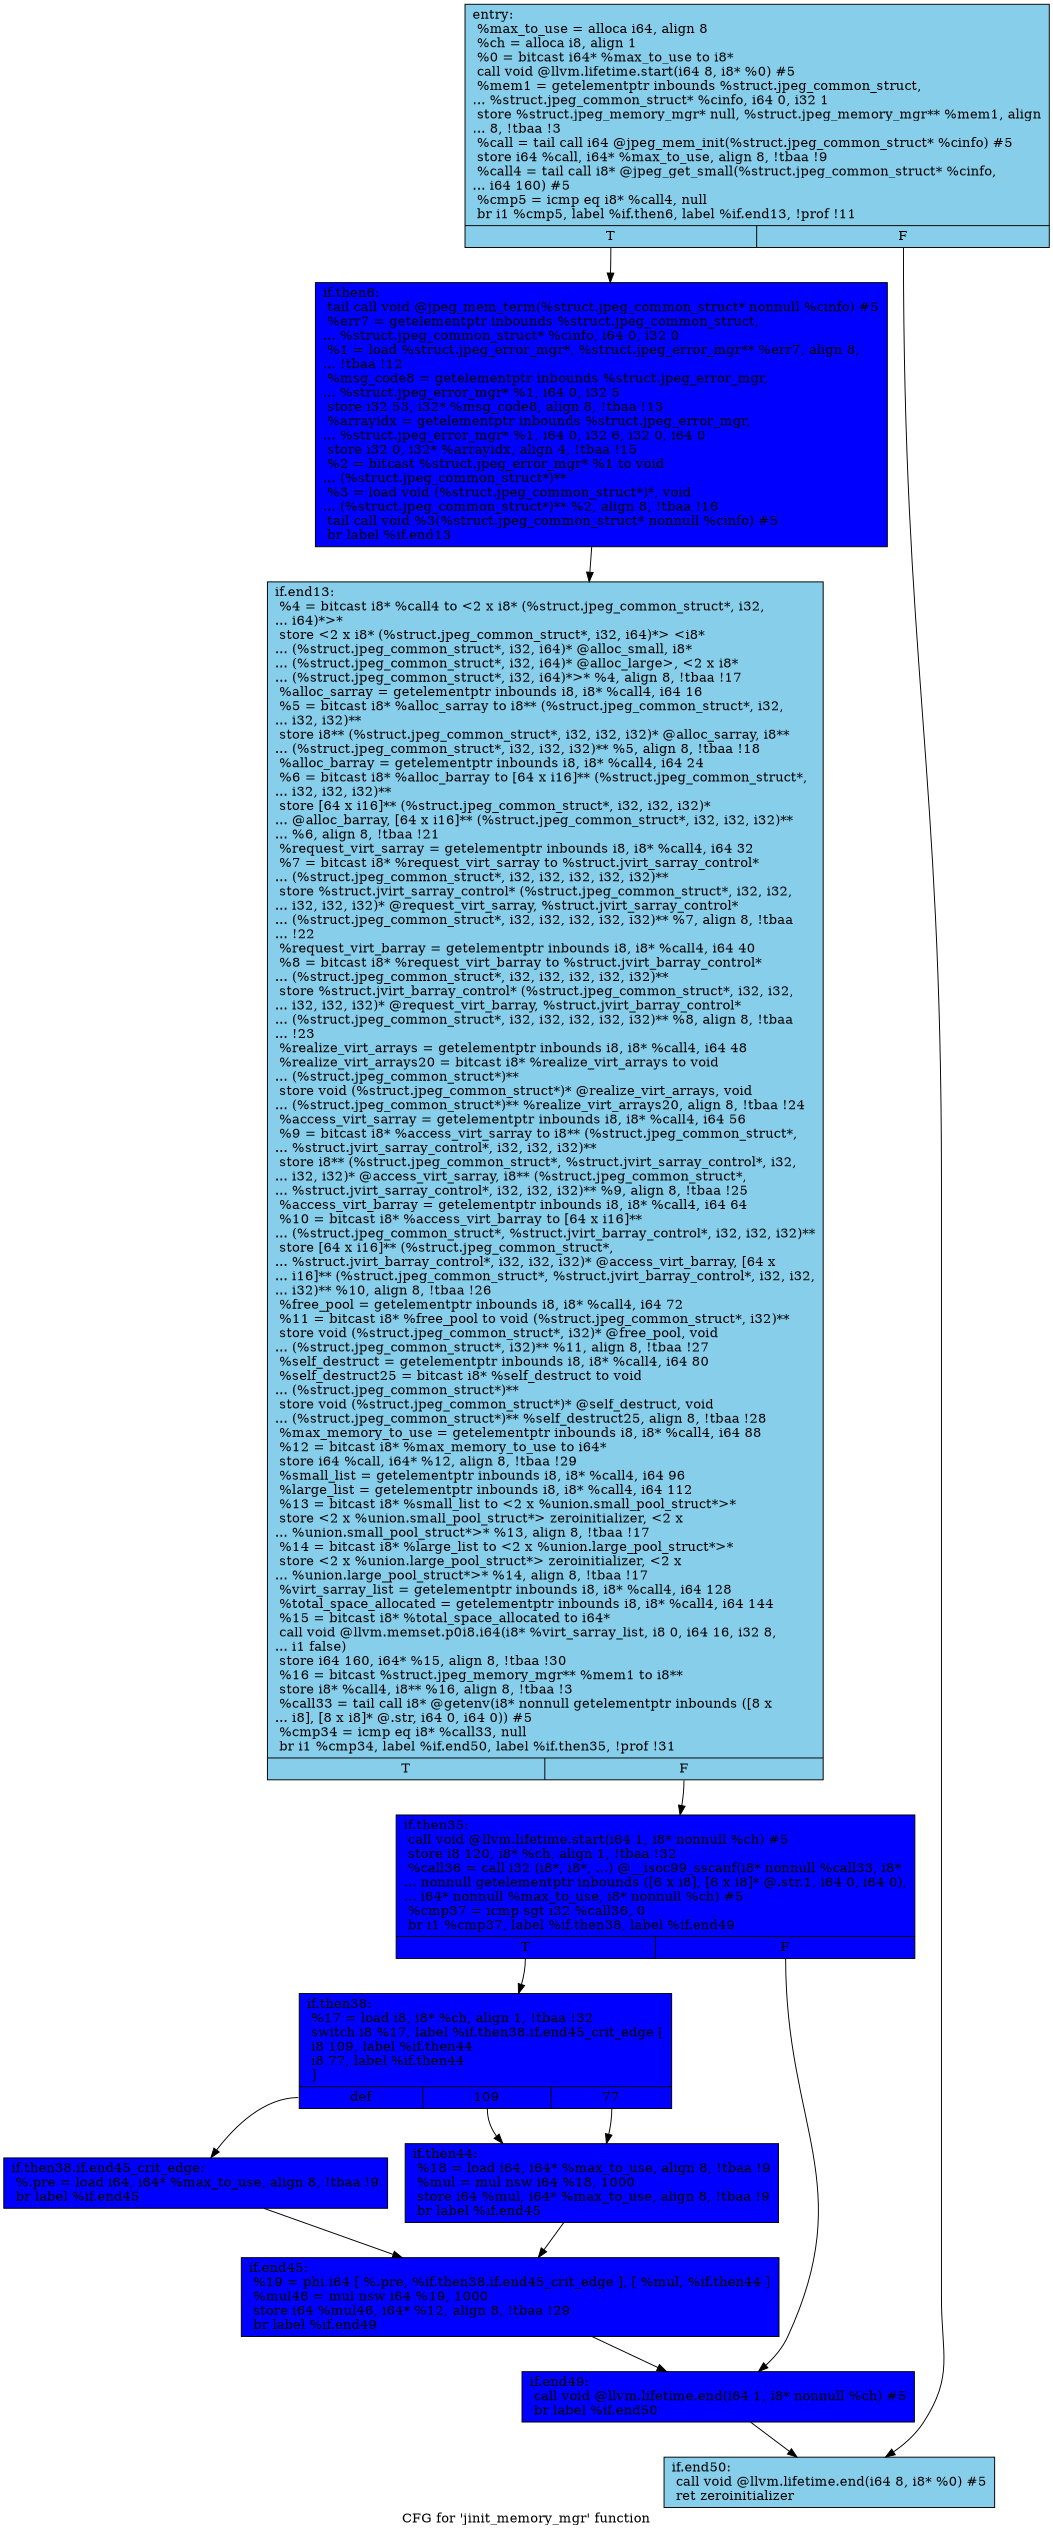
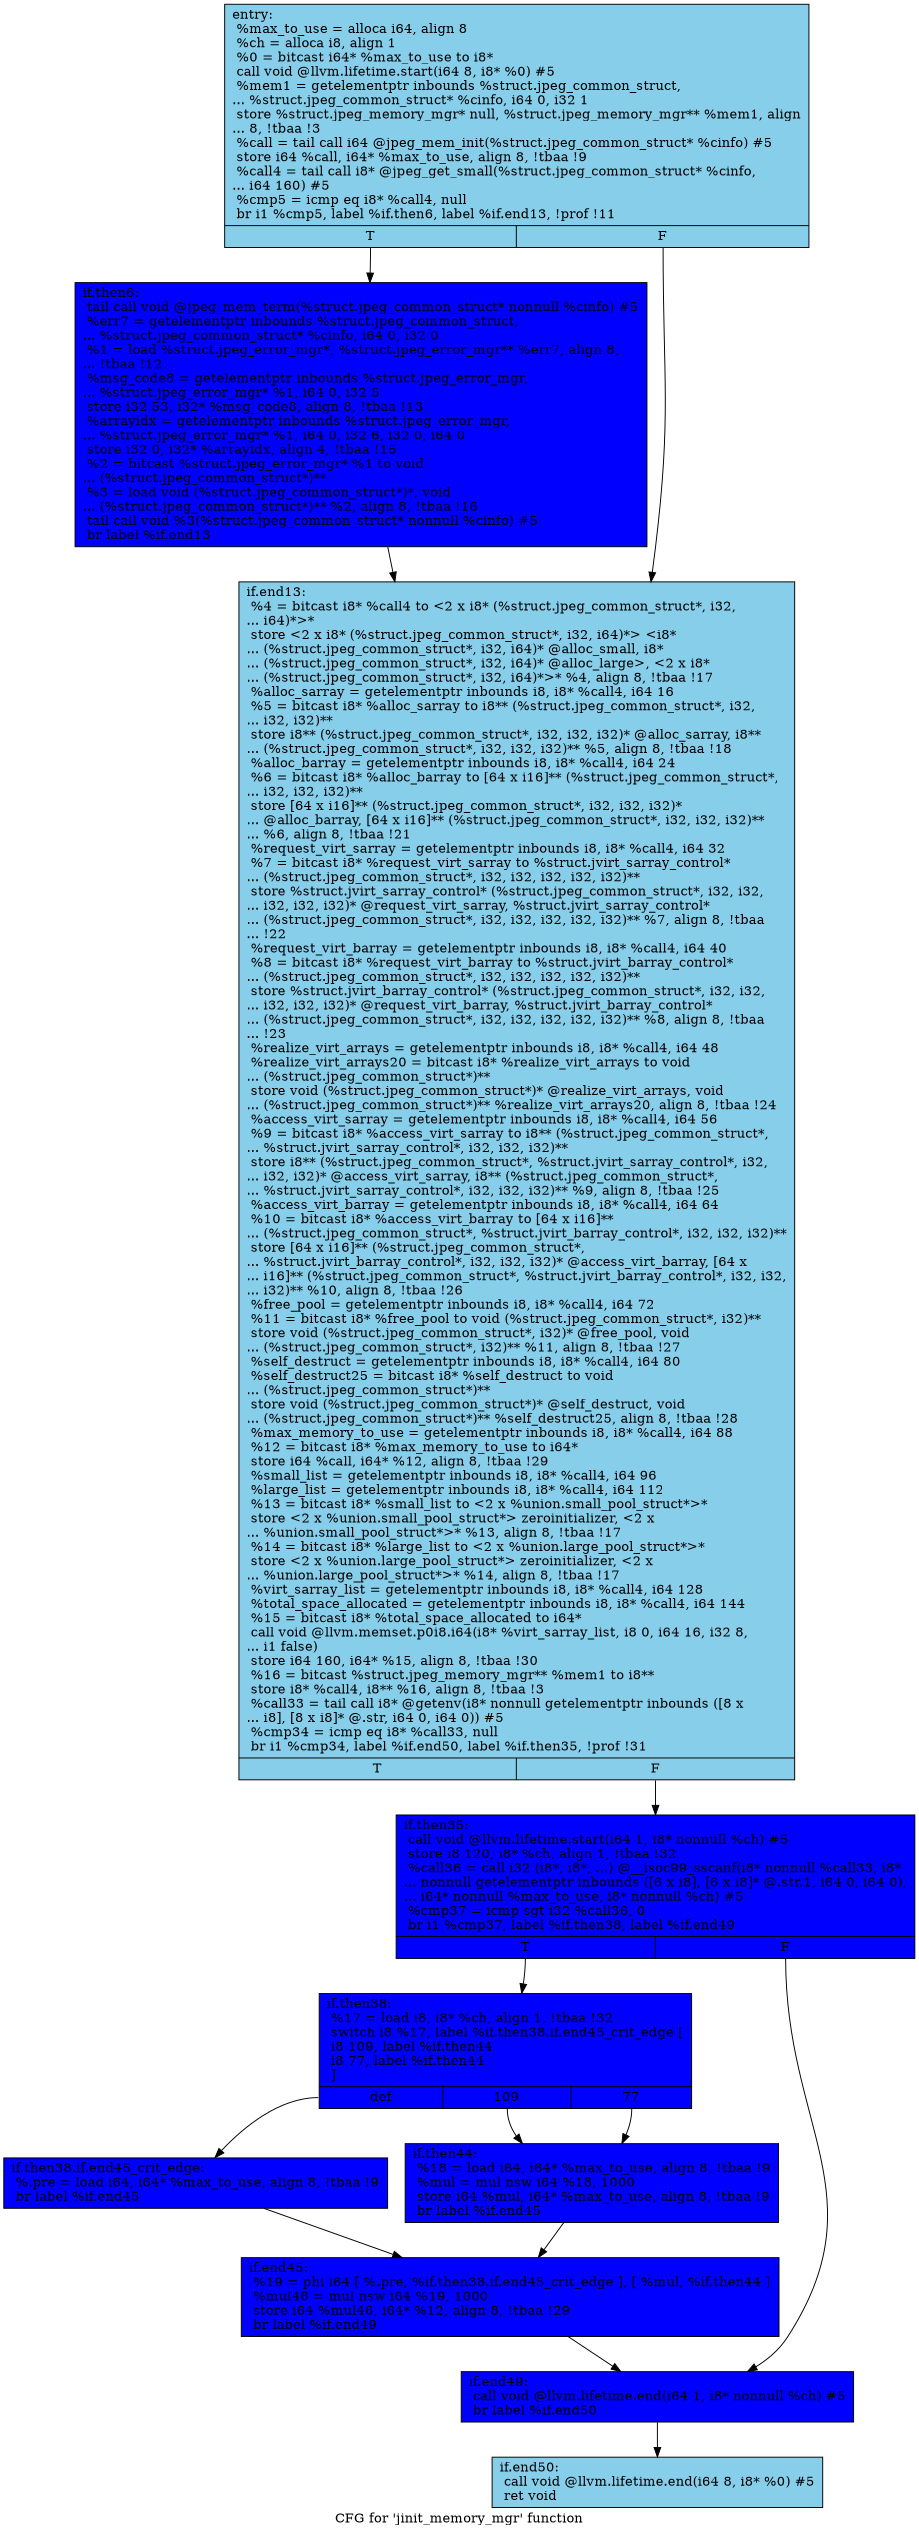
edge "entry:" -> "if.end50:": now "entry:" -> "if.end13:"
node "if.end50:": text "ret zeroinitializer" -> "ret void"
